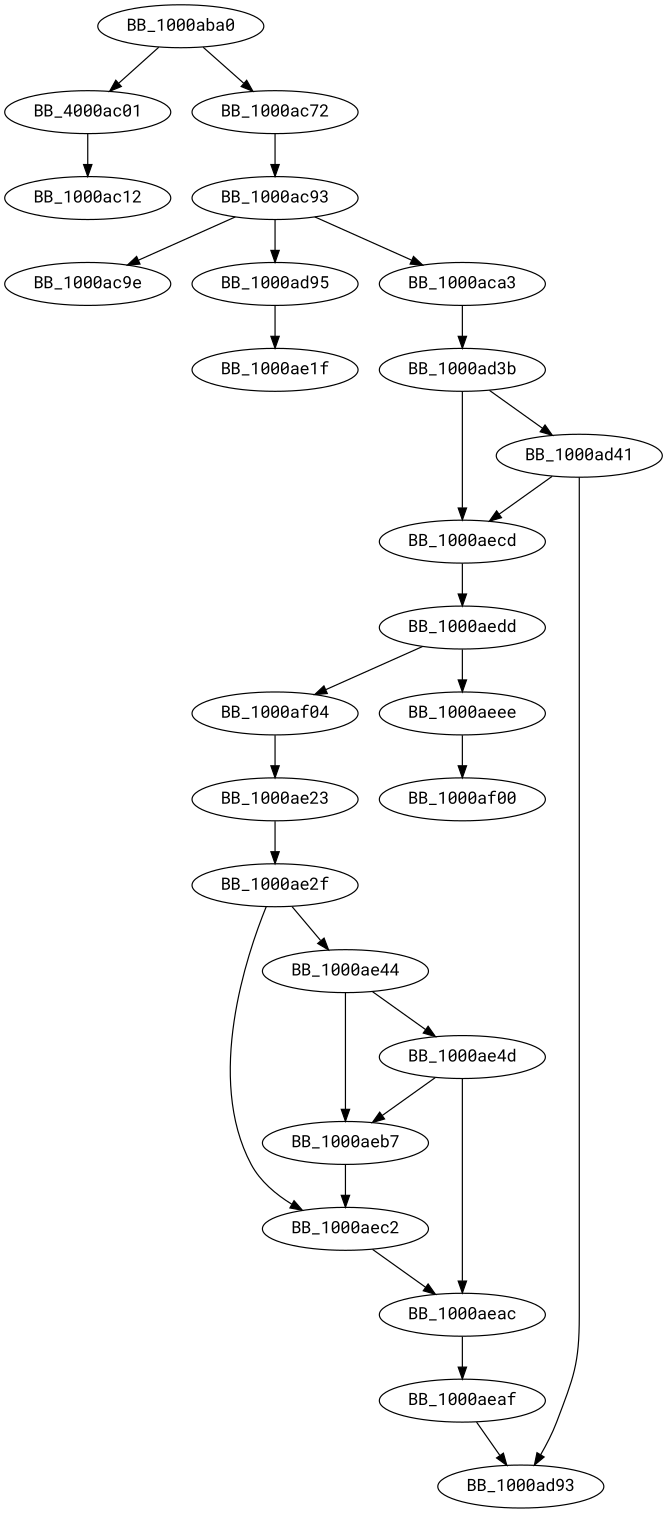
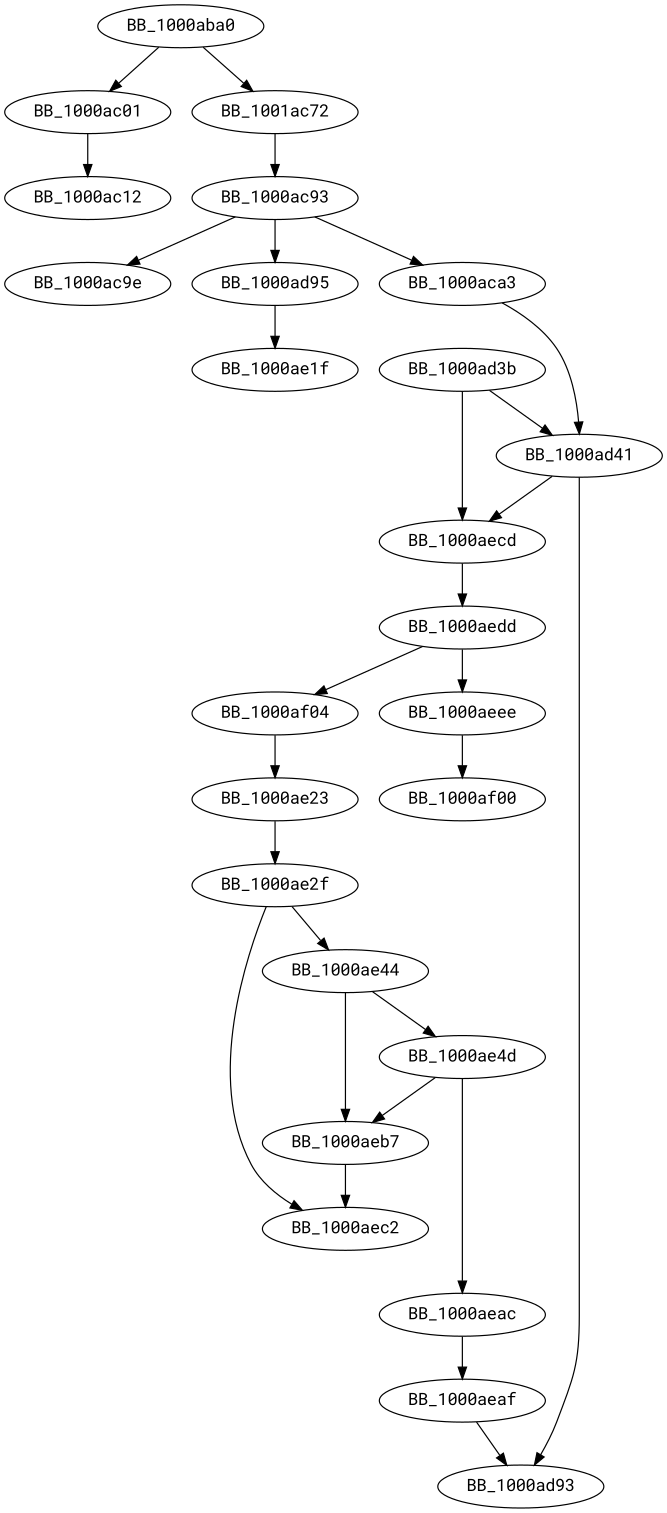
node "BB_4000ac01": label "BB_4000ac01" -> "BB_1000ac01"
node "BB_1000ac72": label "BB_1000ac72" -> "BB_1001ac72"
edge "BB_1000aca3" -> "BB_1000ad3b": now "BB_1000aca3" -> "BB_1000ad41"
edge "BB_1000aec2" -> "BB_1000aeac": removed
